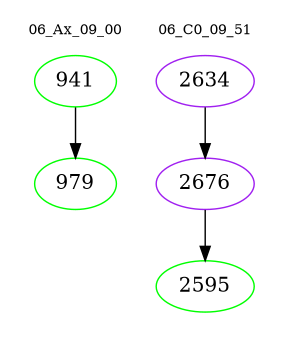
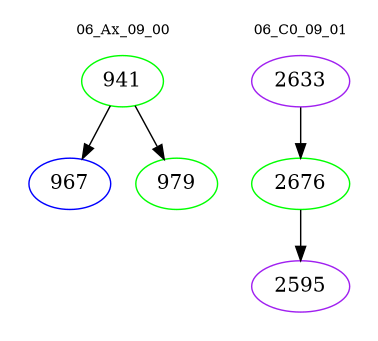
cluster "06_C0_09_51": label "06_C0_09_51" -> "06_C0_09_01"
node "2634": label "2634" -> "2633"
node "967": added
node "2676": color purple -> green
node "2595": color green -> purple
